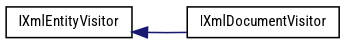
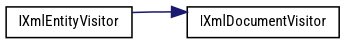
edge "IXmlDocumentVisitor" -> "IXmlEntityVisitor": reversed
